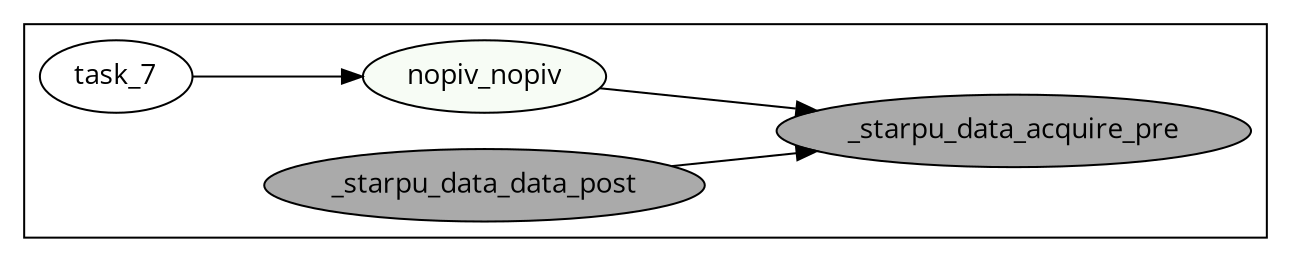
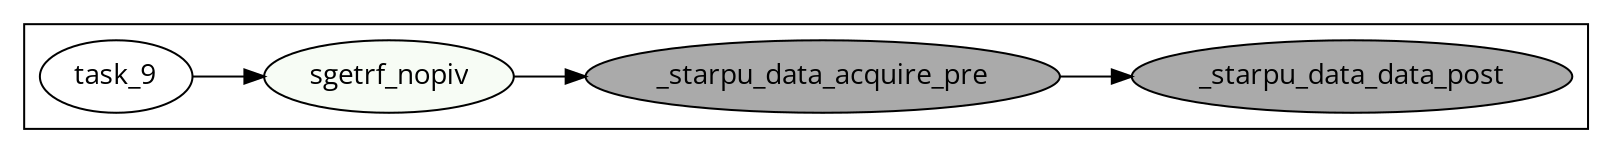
node "task_7": label "task_7" -> "task_9"
node "nopiv_nopiv": label "nopiv_nopiv" -> "sgetrf_nopiv"
edge "_starpu_data_data_post" -> "_starpu_data_acquire_pre": reversed
